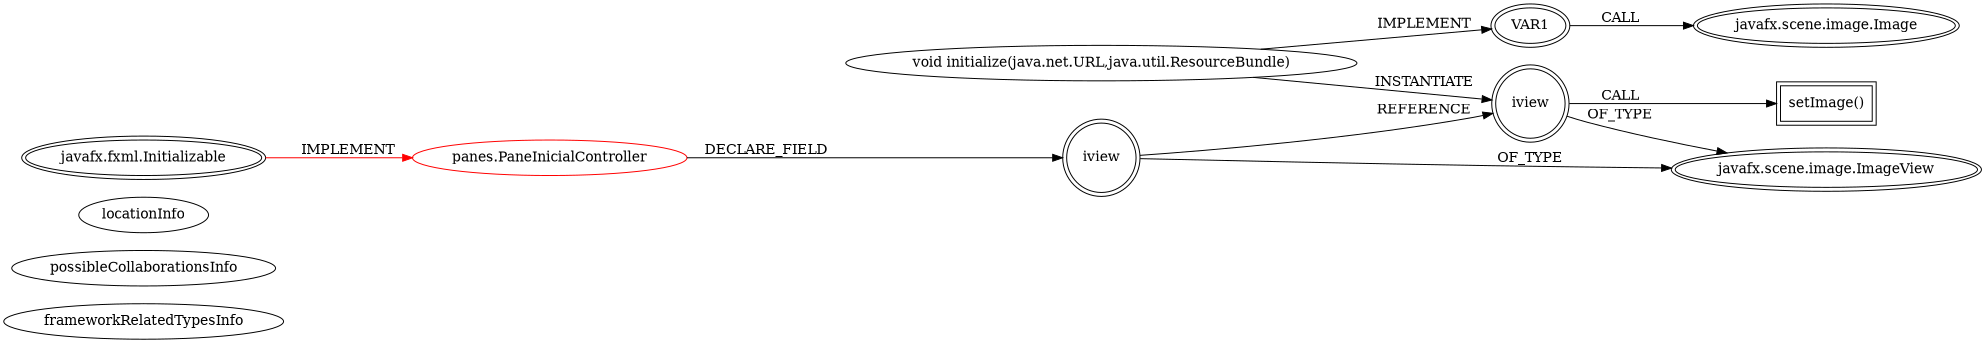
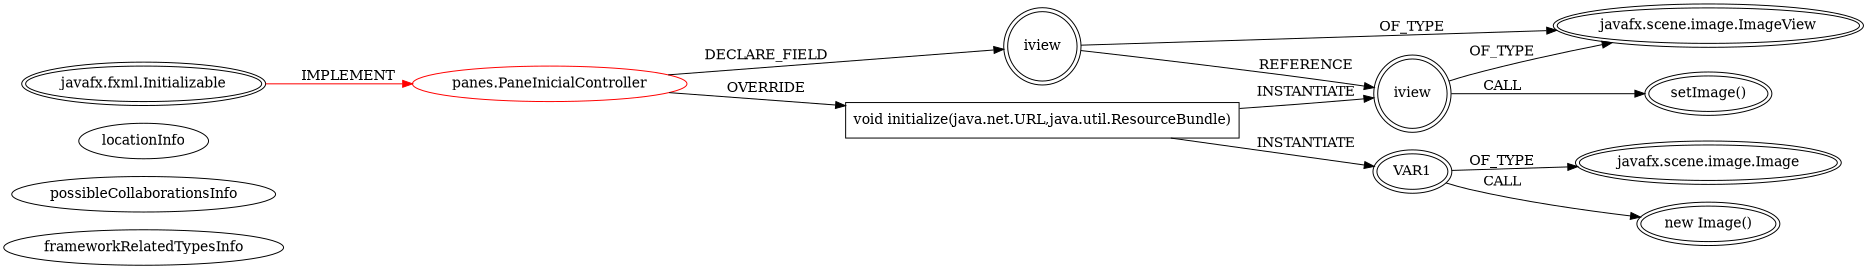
edge "VAR1" -> "javafx.scene.image.Image": label "CALL" -> "OF_TYPE"
edge "void initialize(java.net.URL,java.util.ResourceBundle)" -> "VAR1": label "IMPLEMENT" -> "INSTANTIATE"
node "void initialize(java.net.URL,java.util.ResourceBundle)": shape ellipse -> box
edge "panes.PaneInicialController" -> "void initialize(java.net.URL,java.util.ResourceBundle)": added, label "OVERRIDE"
node "setImage()": shape box -> ellipse
node "new Image()": added
